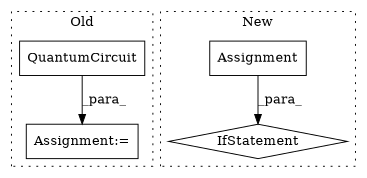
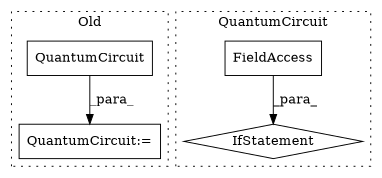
cluster "New": label "New" -> "QuantumCircuit"
node "Assignment": label "Assignment" -> "FieldAccess"
node "Assignment:=": label "Assignment:=" -> "QuantumCircuit:="
